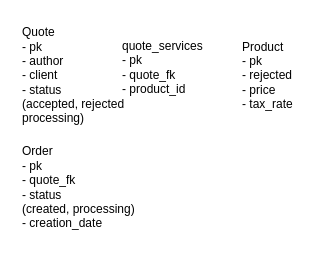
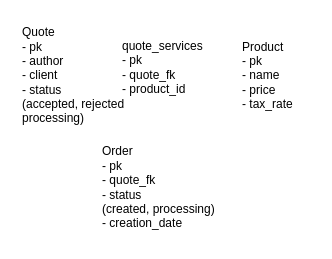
node "Product - pk - rejected - price - tax_rate": label "Product - pk - rejected - price - tax_rate" -> "Product - pk - name - price - tax_rate"
node "Order - pk - quote_fk - status (created, processing) - creation_date": moved (91, 188) -> (171, 188)
